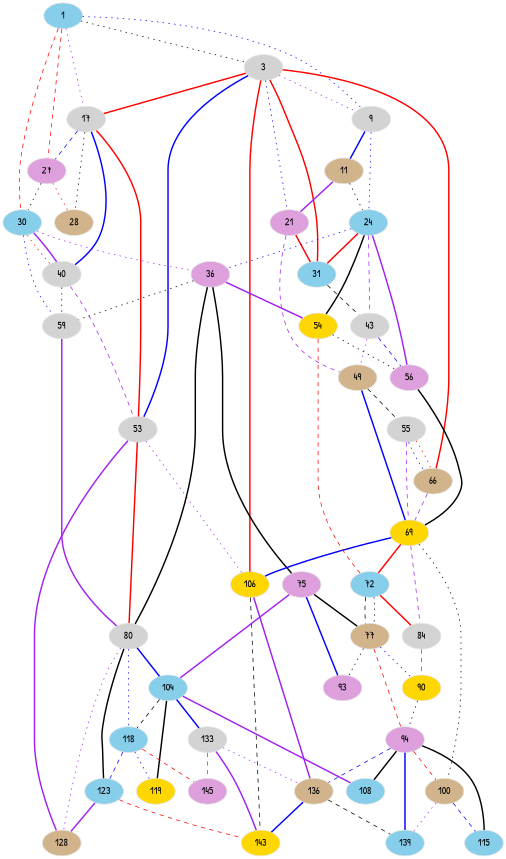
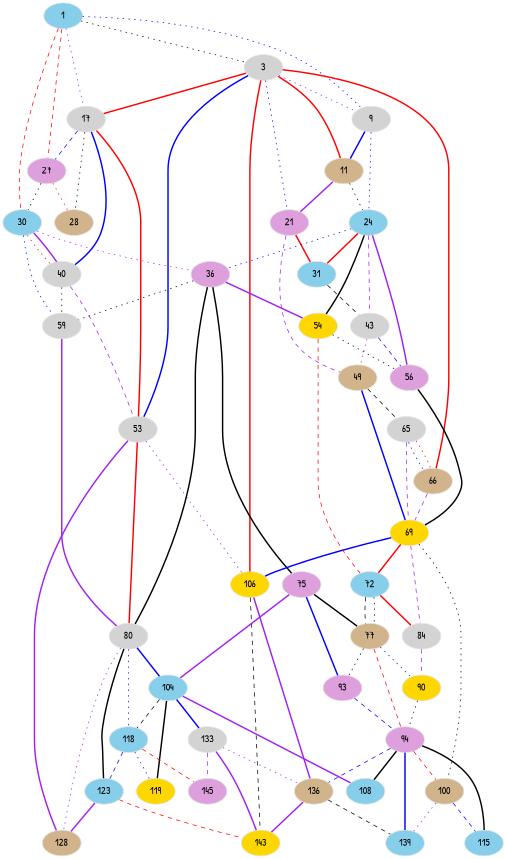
edge "3" -- "31": now "3" -- "11"
node "55": label "55" -> "65"
edge "93" -- "94": added
edge "136" -- "143": color blue -> purple
